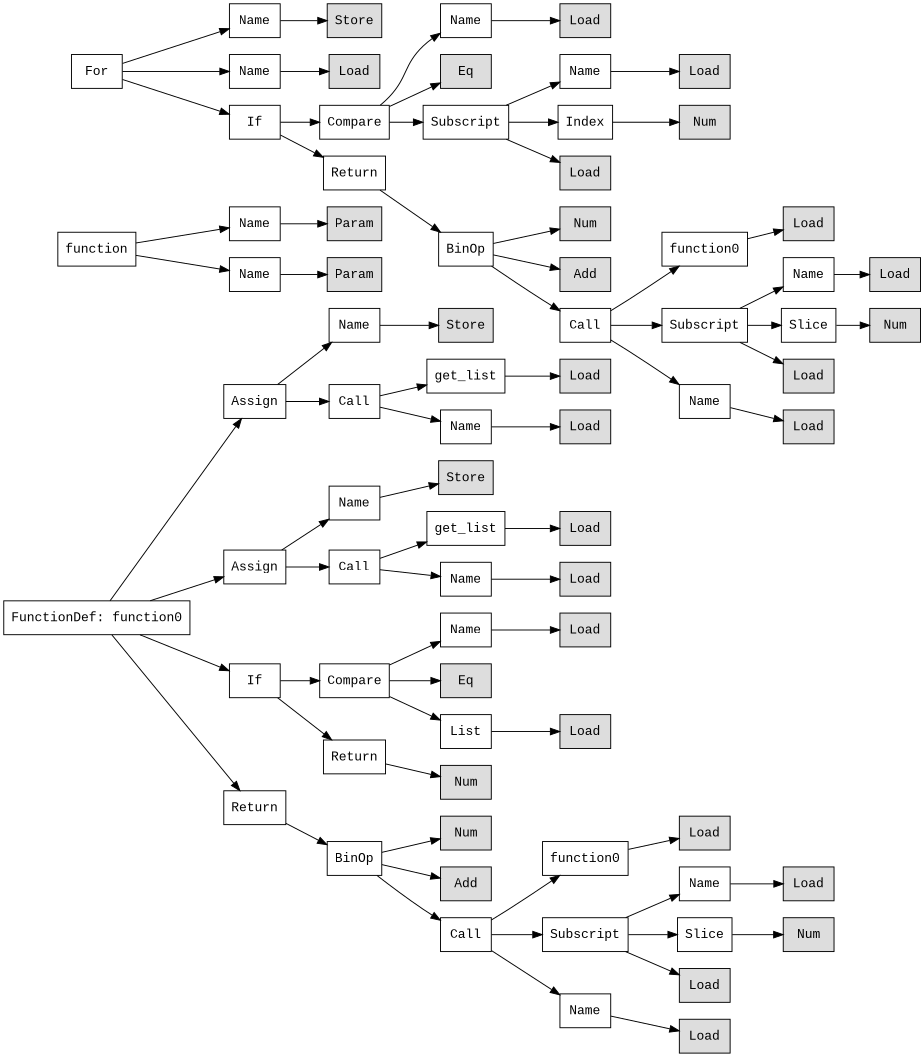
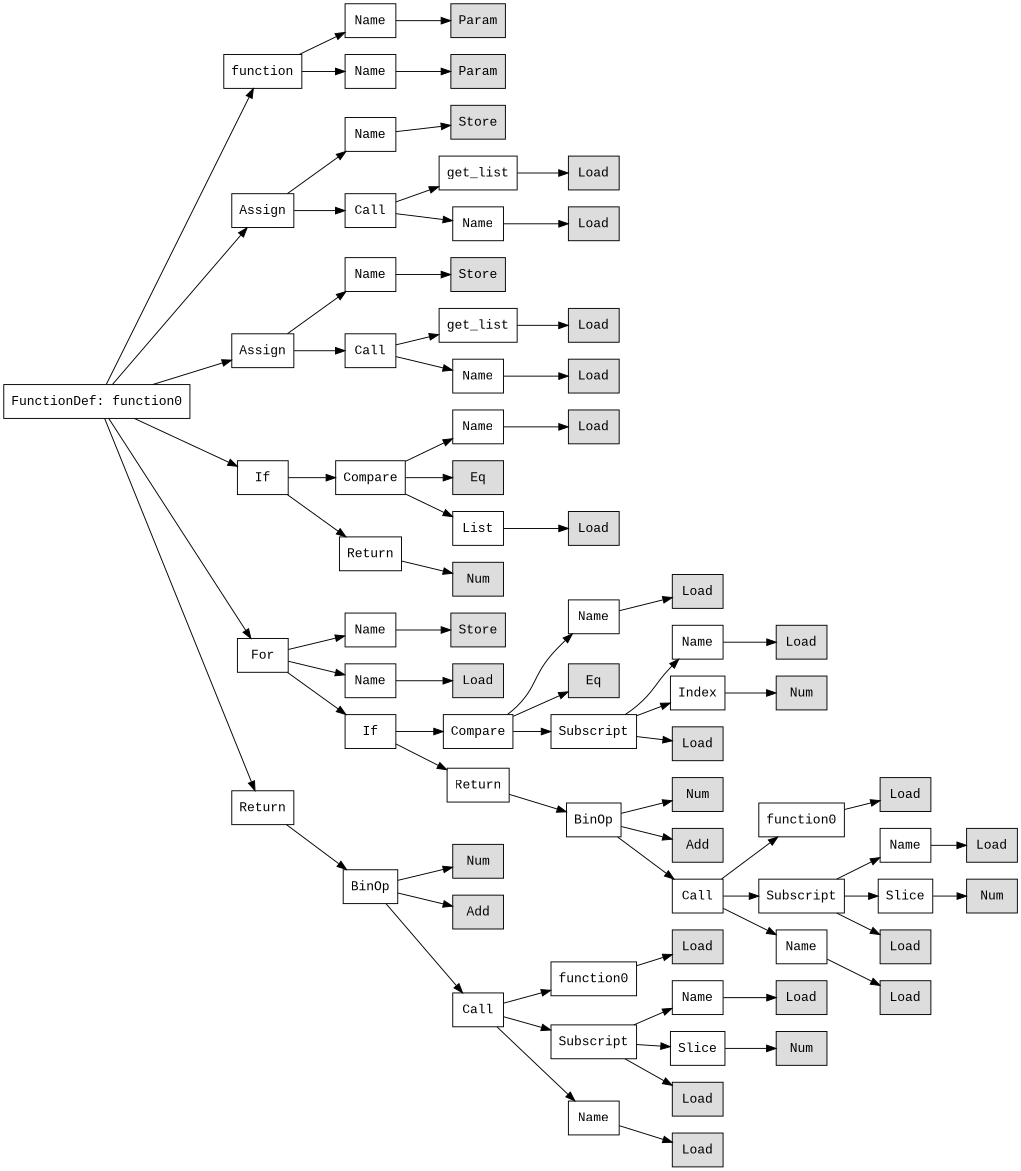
edge "FunctionDef: function0" -> "function": added
edge "FunctionDef: function0" -> "For": added
